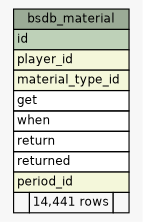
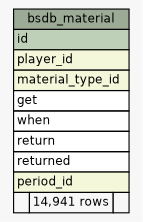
node "bsdb_material": text "14,441 rows" -> "14,941 rows"
